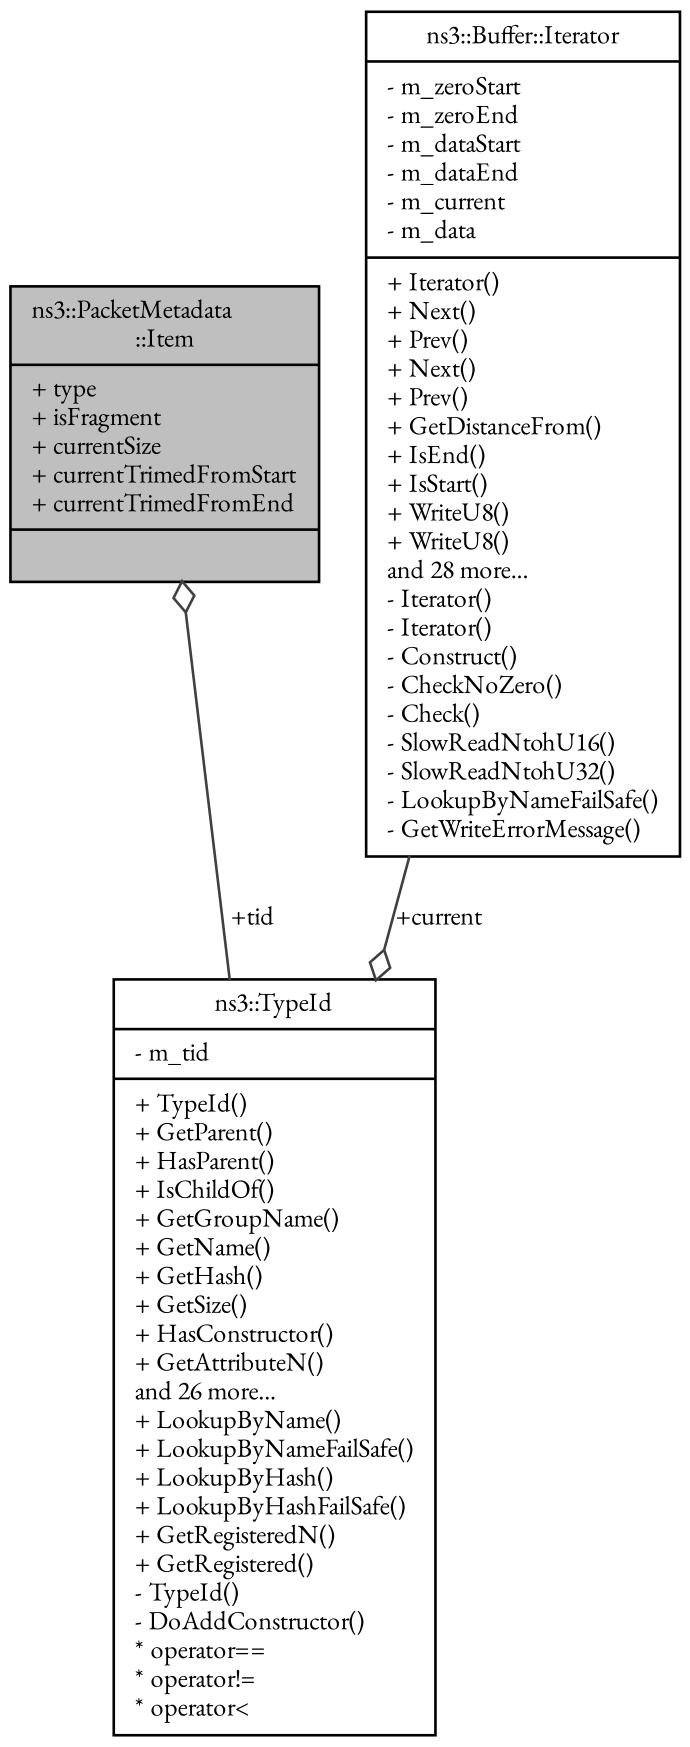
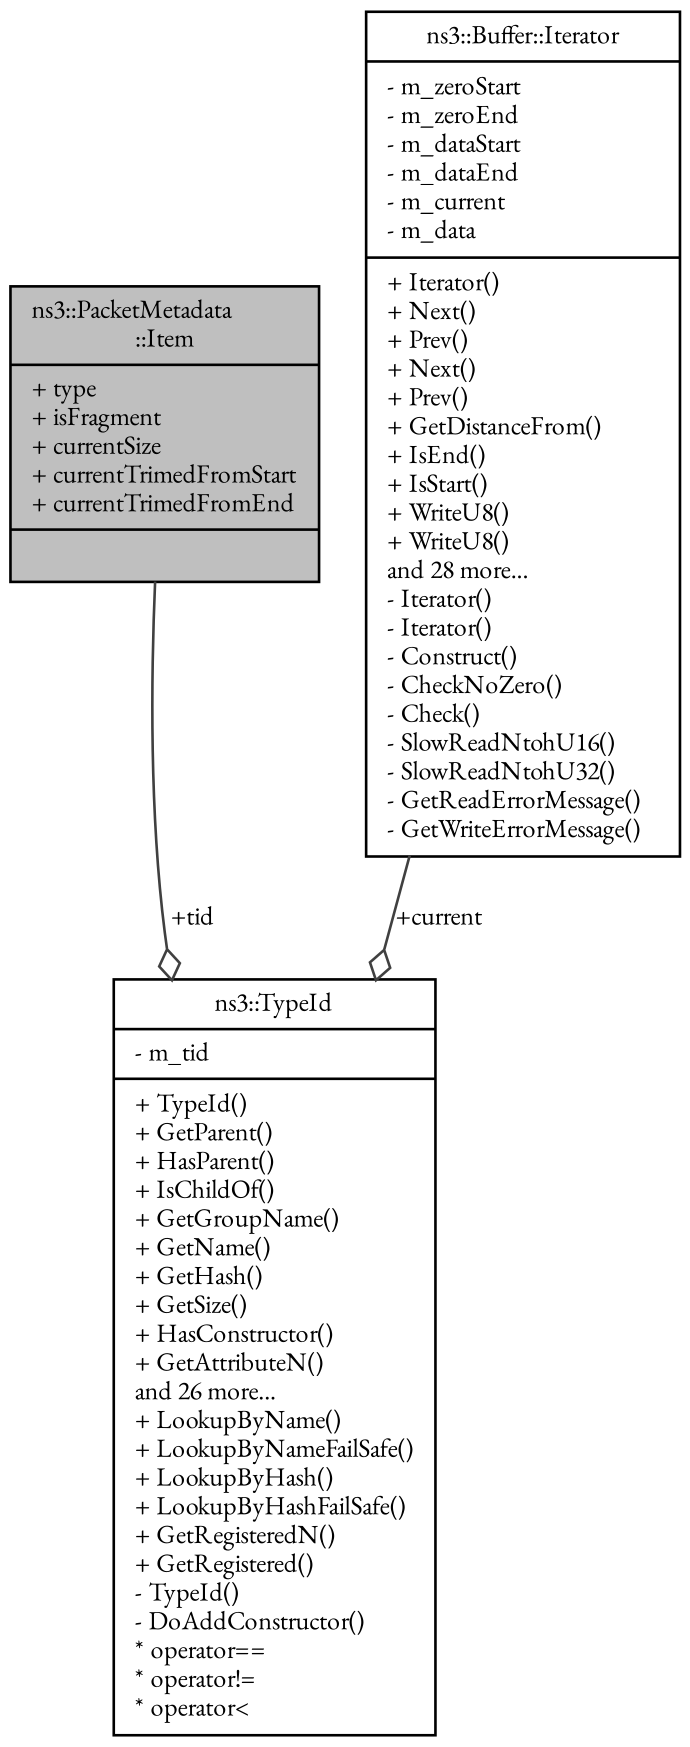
edge "ns3::TypeId" -> "ns3::PacketMetadata": reversed
node "ns3::Buffer::Iterator": text "- LookupByNameFailSafe()" -> "- GetReadErrorMessage()"
